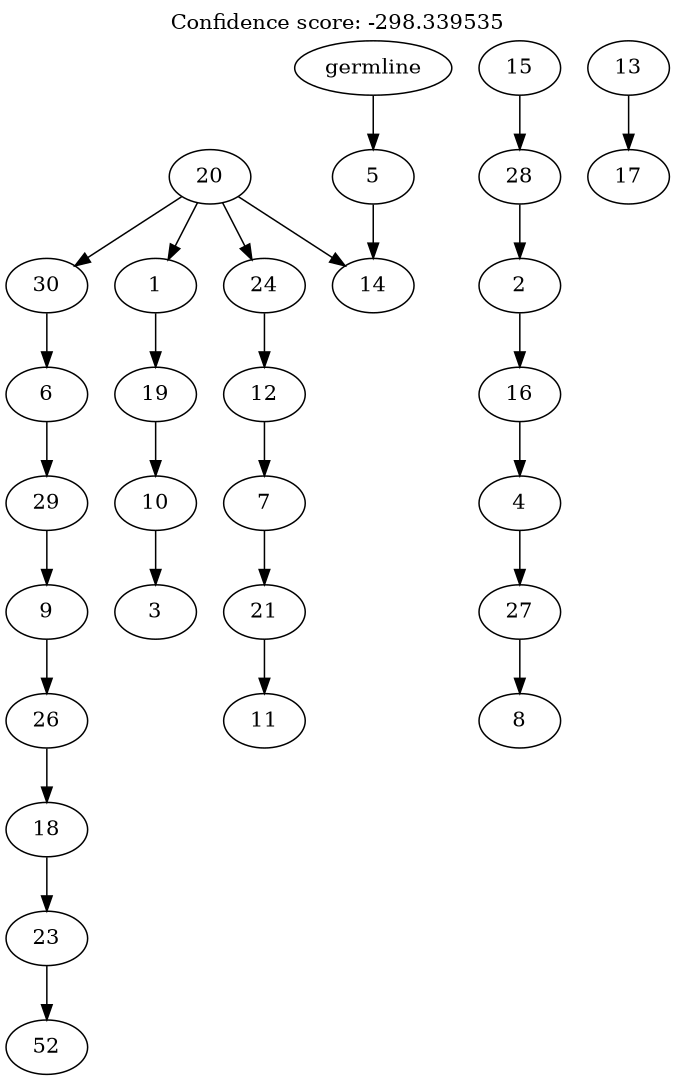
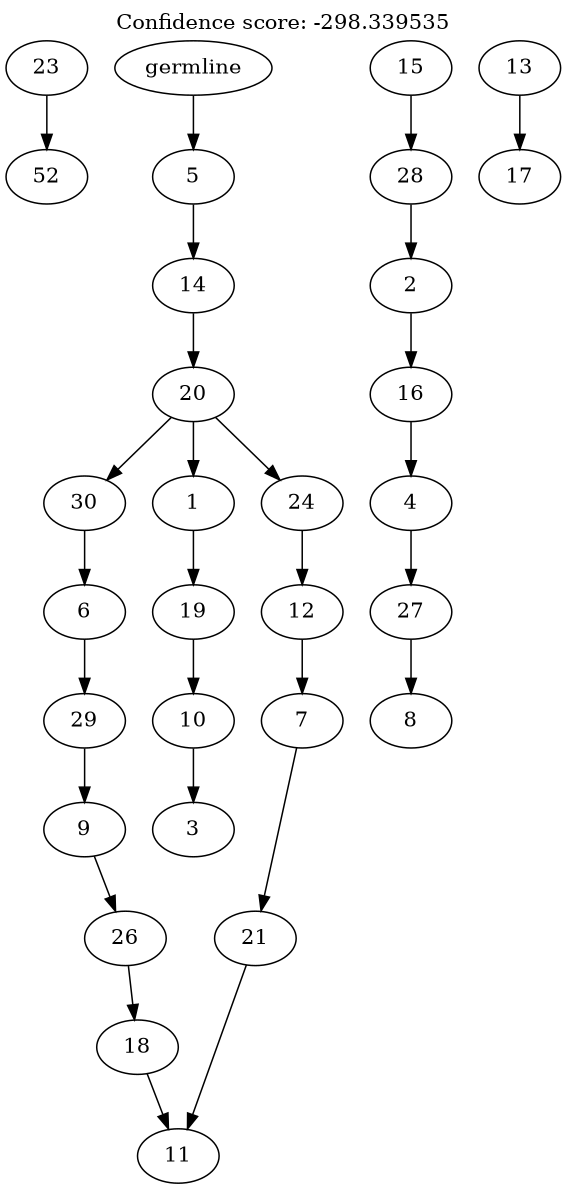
edge "20" -> "14": reversed
edge "18" -> "23": now "18" -> "11"
